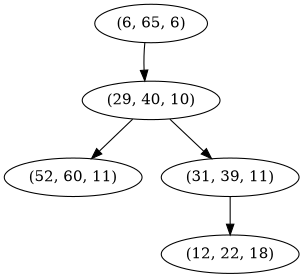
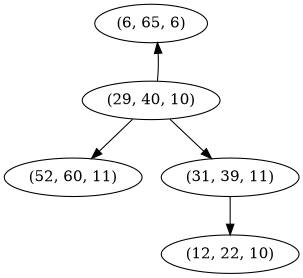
edge "(6, 65, 6)" -> "(29, 40, 10)": reversed
node "(12, 22, 18)": label "(12, 22, 18)" -> "(12, 22, 10)"
